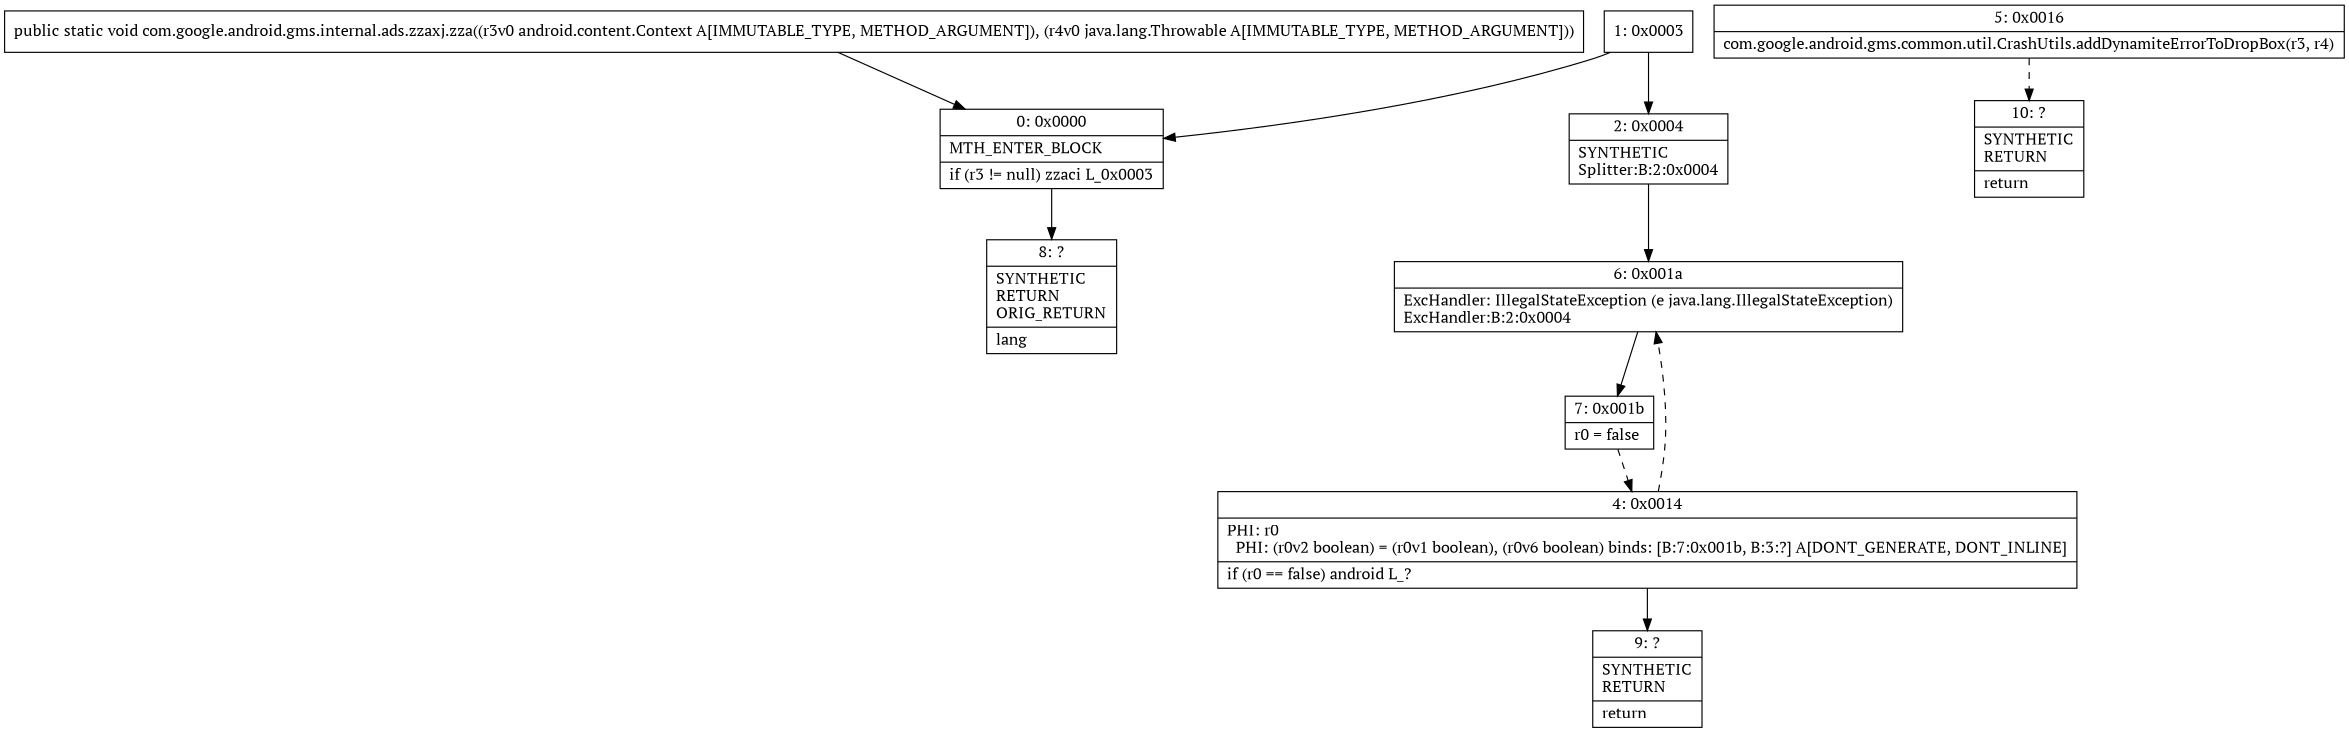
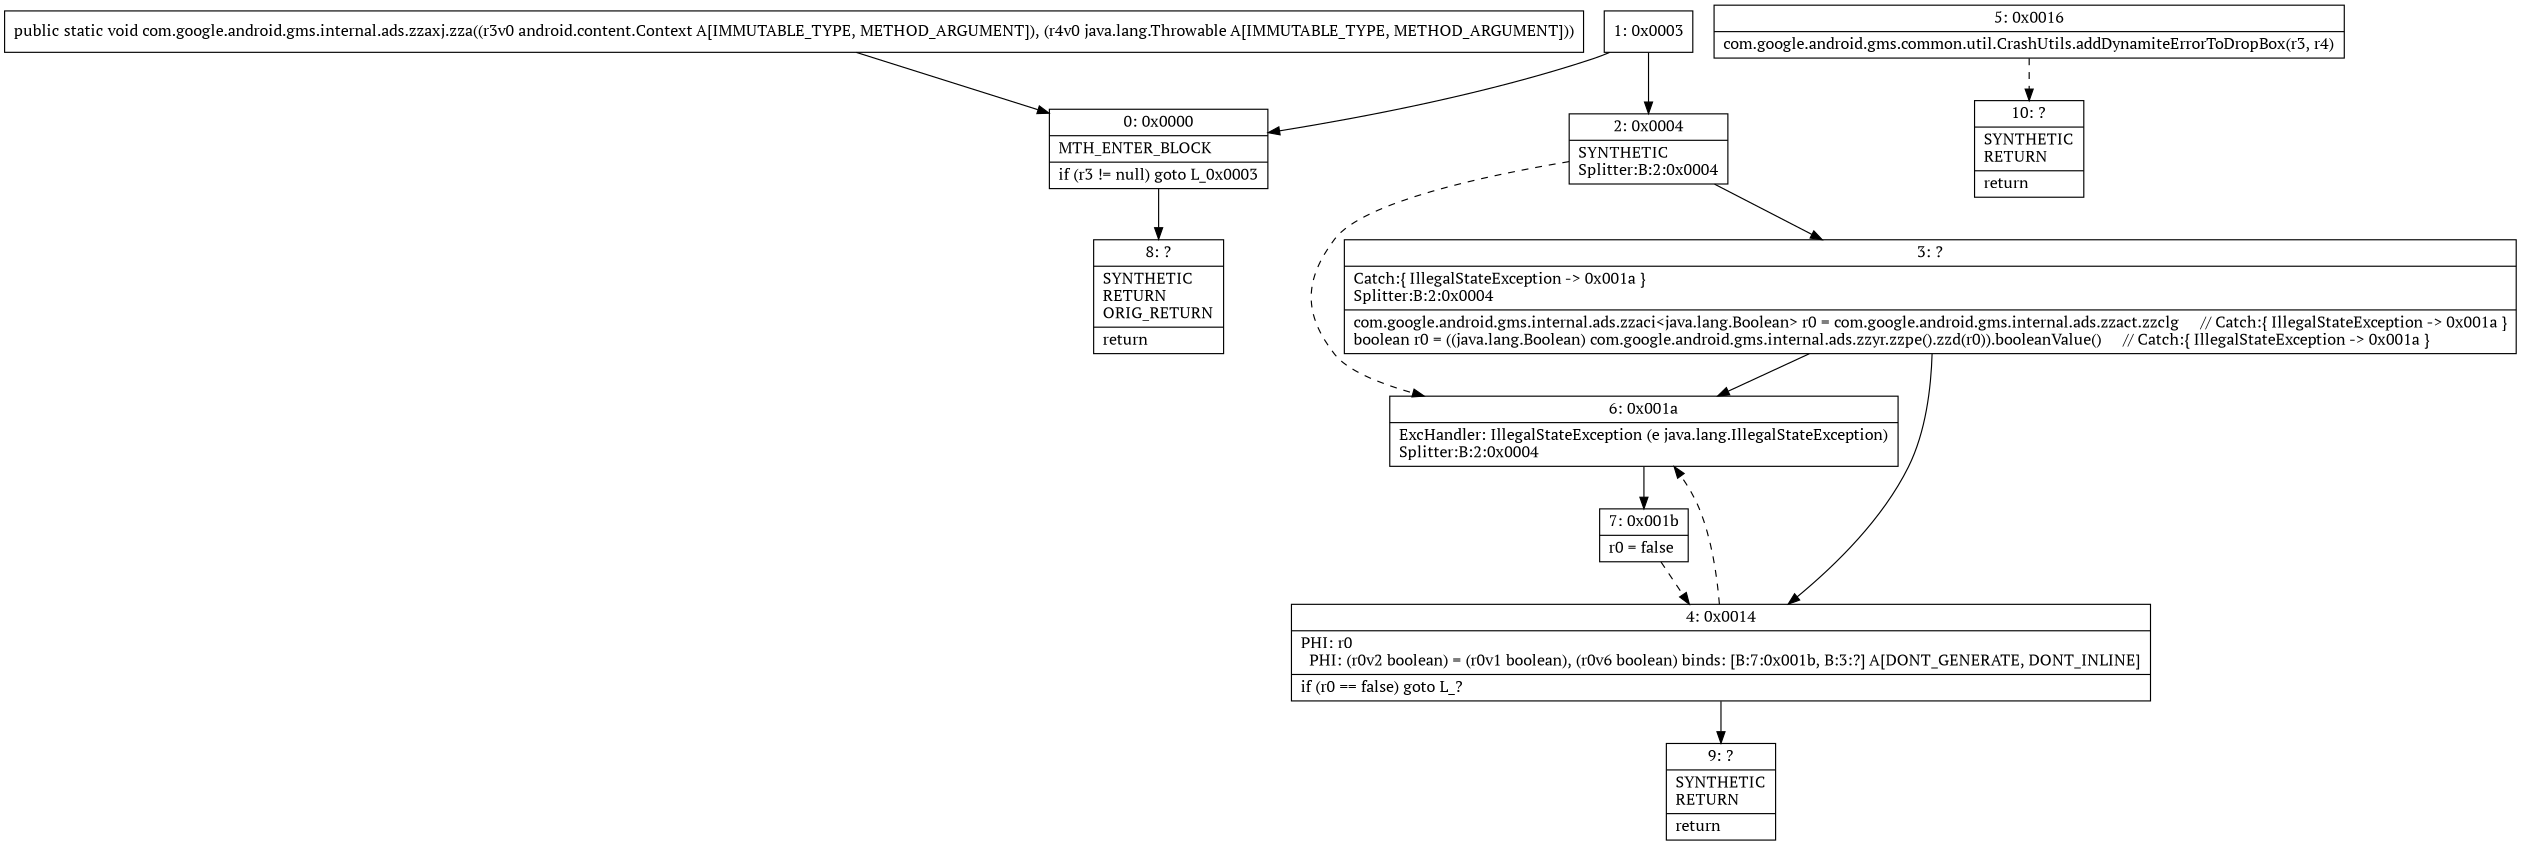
node "0: 0x0000": text "if (r3 != null) zzaci L_0x0003" -> "if (r3 != null) goto L_0x0003"
edge "2: 0x0004" -> "6: 0x001a": style solid -> dashed
node "3: ?": added
node "6: 0x001a": text "ExcHandler:B:2:0x0004" -> "Splitter:B:2:0x0004"
node "8: ?": text "lang" -> "return"
node "4: 0x0014": text "if (r0 == false) android L_?" -> "if (r0 == false) goto L_?"
